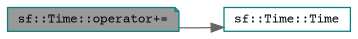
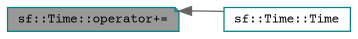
edge "sf::Time::operator+=" -> "sf::Time::Time": reversed
